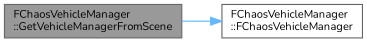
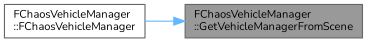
edge "FChaosVehicleManager ::GetVehicleManagerFromScene" -> "FChaosVehicleManager ::FChaosVehicleManager": reversed
